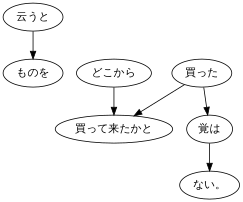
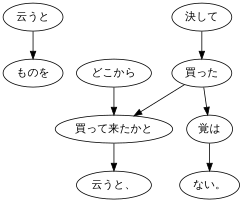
node "決して": added
node "云うと、": added
